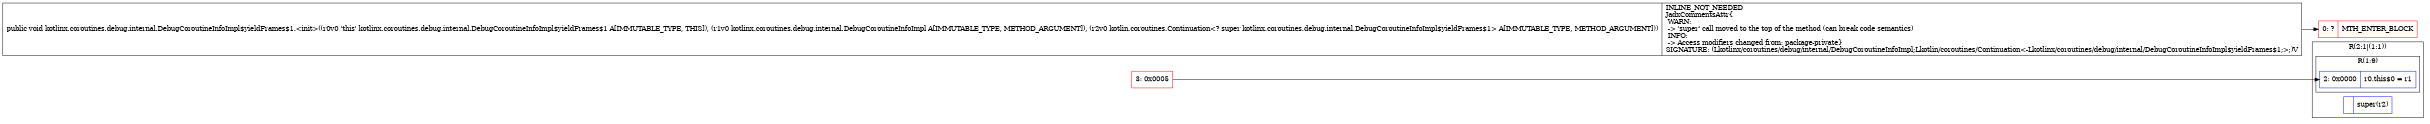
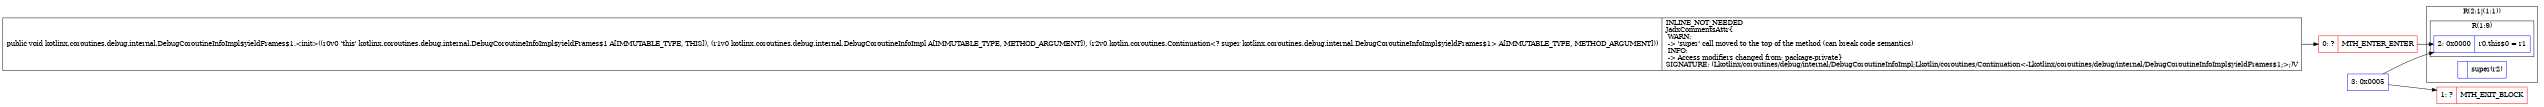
node "0: ?": text "MTH_ENTER_BLOCK" -> "MTH_ENTER_ENTER"
edge "0: ?" -> "2: 0x0000": added
node "3: 0x0005": color red -> blue
node "1: ?": added
